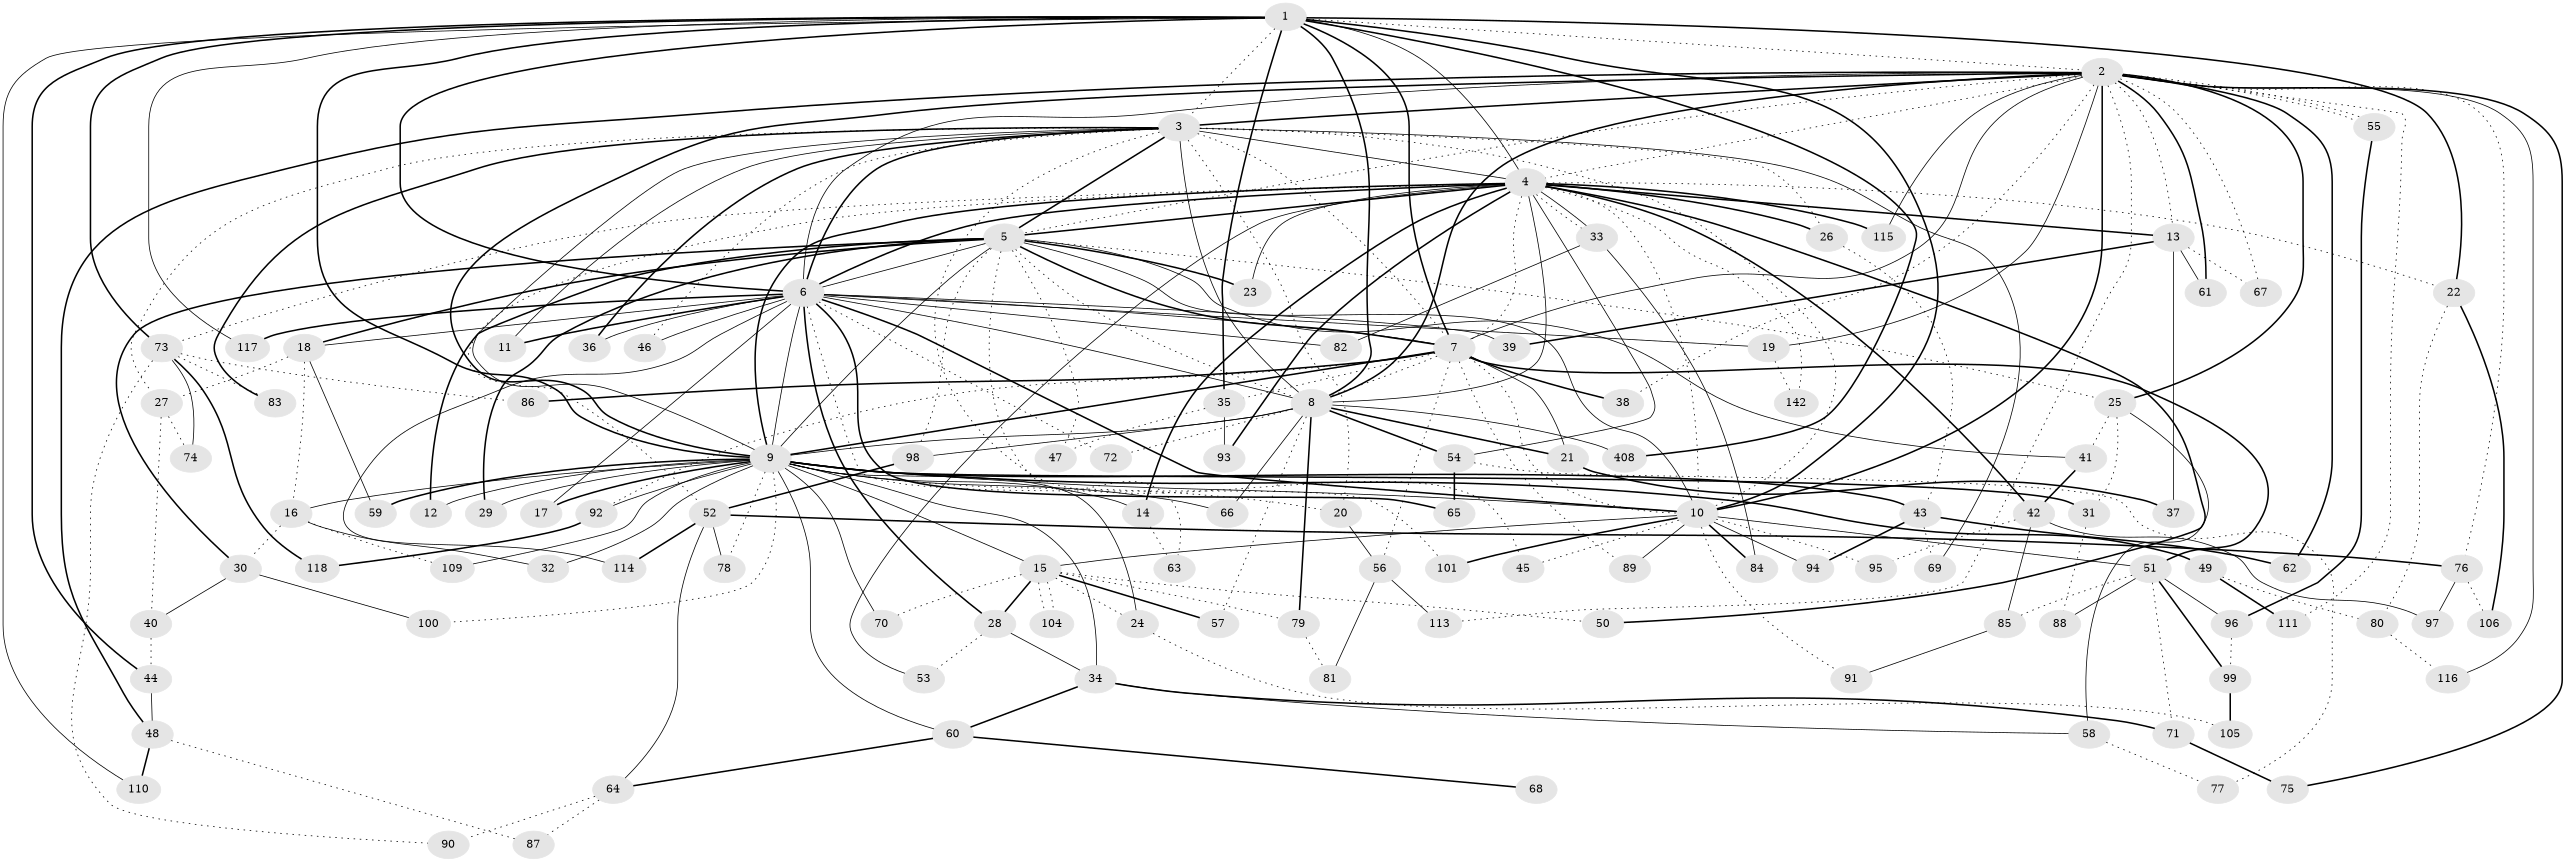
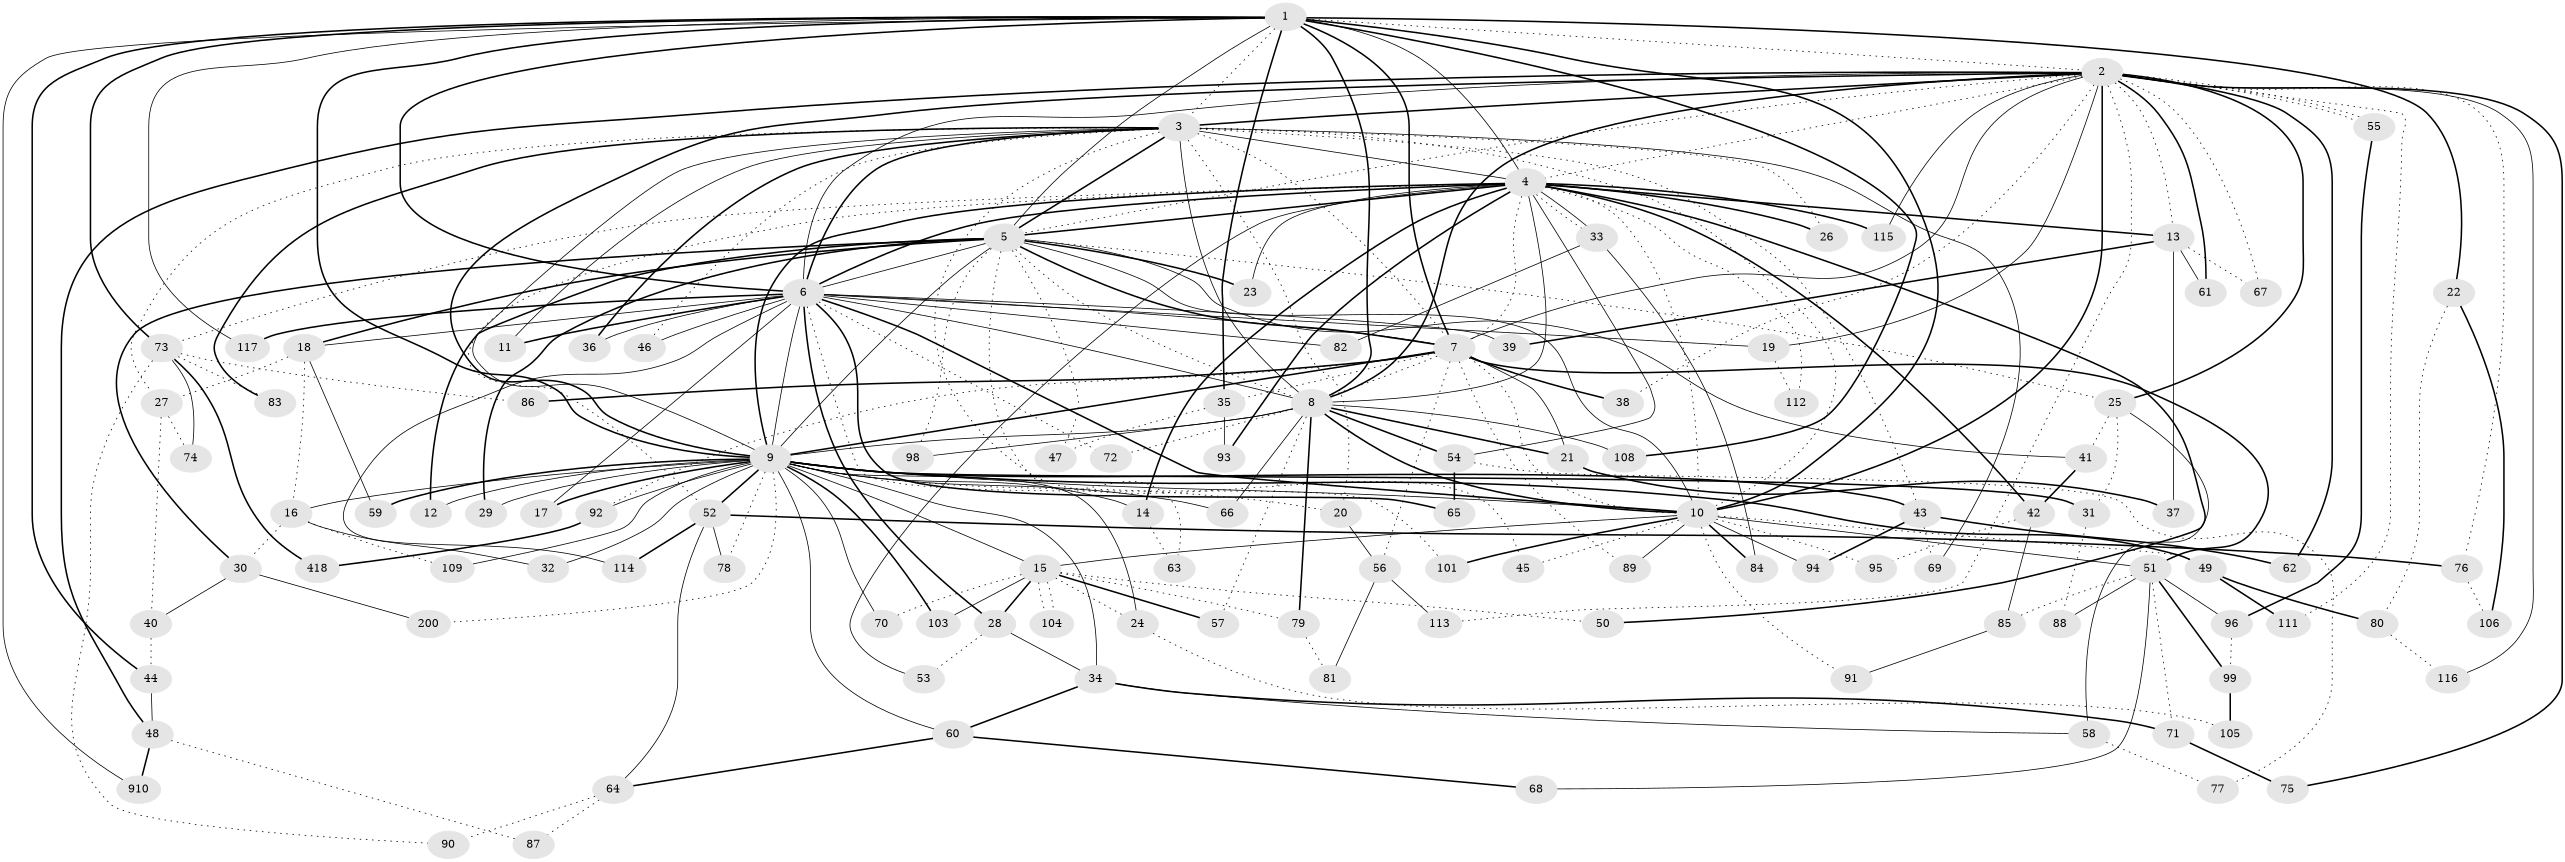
edge "1" -- "5": added
edge "4" -- "22": removed
edge "26" -- "43": now "3" -- "43"
node "142": label "142" -> "112"
node "408": label "408" -> "108"
edge "98" -- "52": now "9" -- "52"
edge "8" -- "10": added
edge "10" -- "49": added
node "118": label "118" -> "418"
edge "49" -- "80": style dotted -> bold
node "100": label "100" -> "200"
node "103": added
node "97": removed
edge "51" -- "68": added
node "110": label "110" -> "910"
